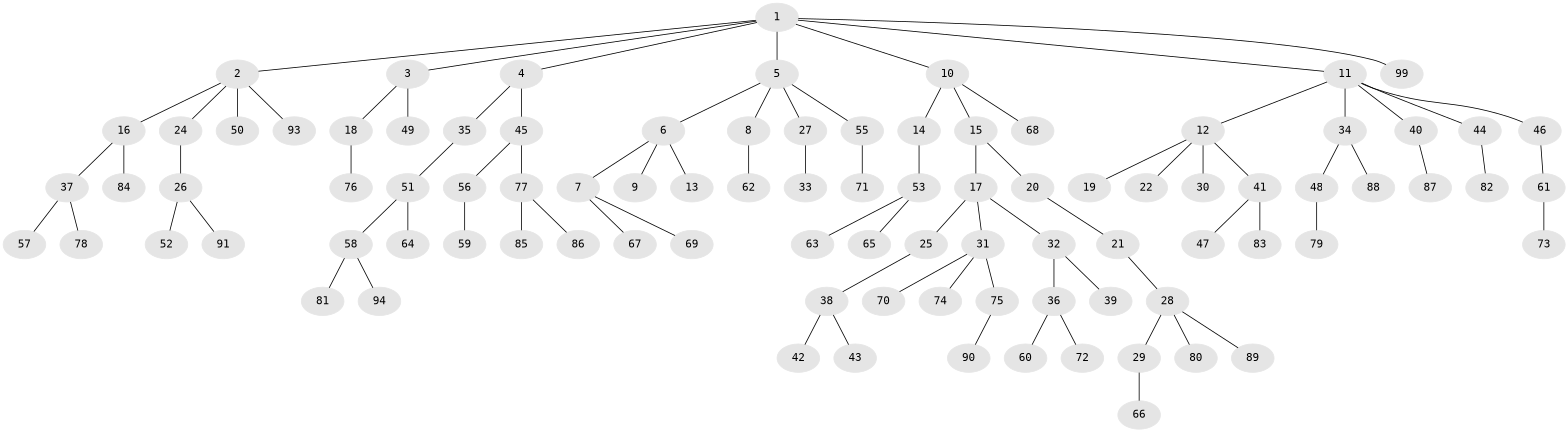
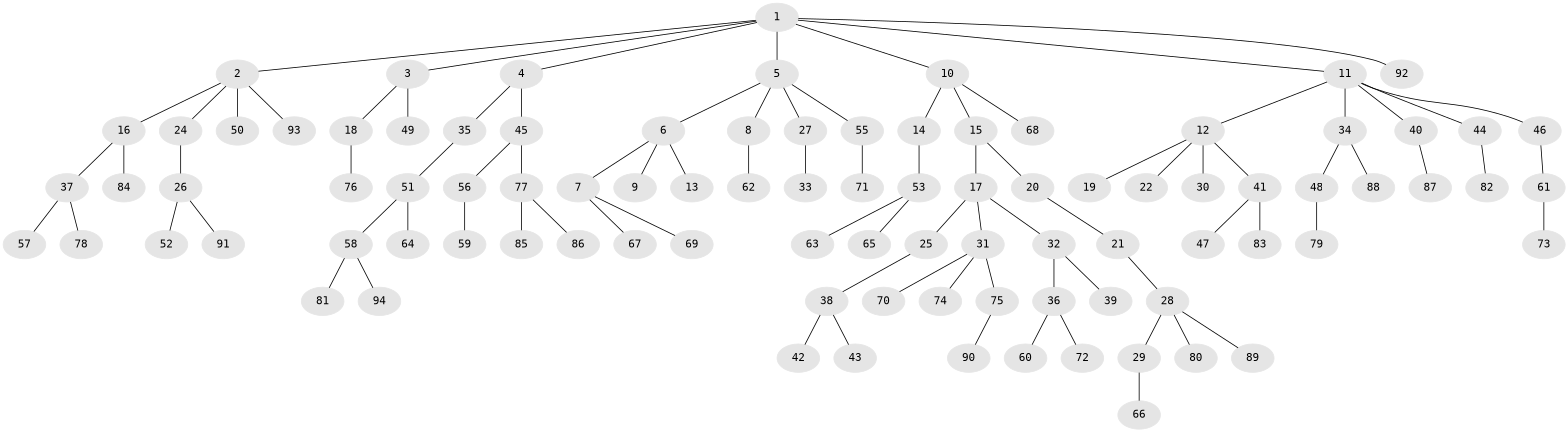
node "99": label "99" -> "92"
